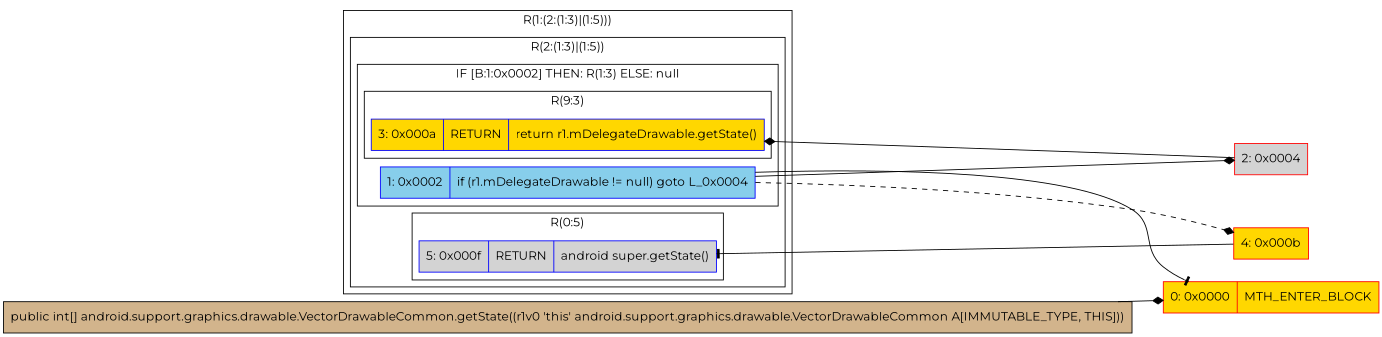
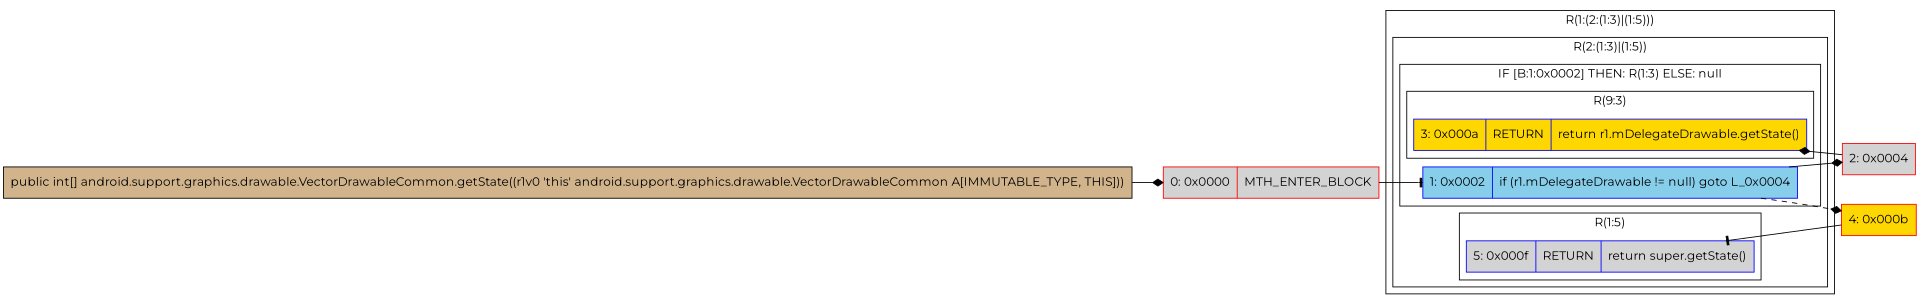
edge "1: 0x0002" -> "0: 0x0000": reversed
cluster "R(0:5)": label "R(0:5)" -> "R(1:5)"
node "5: 0x000f": text "android super.getState()" -> "return super.getState()"
node "0: 0x0000": fillcolor gold -> lightgrey
